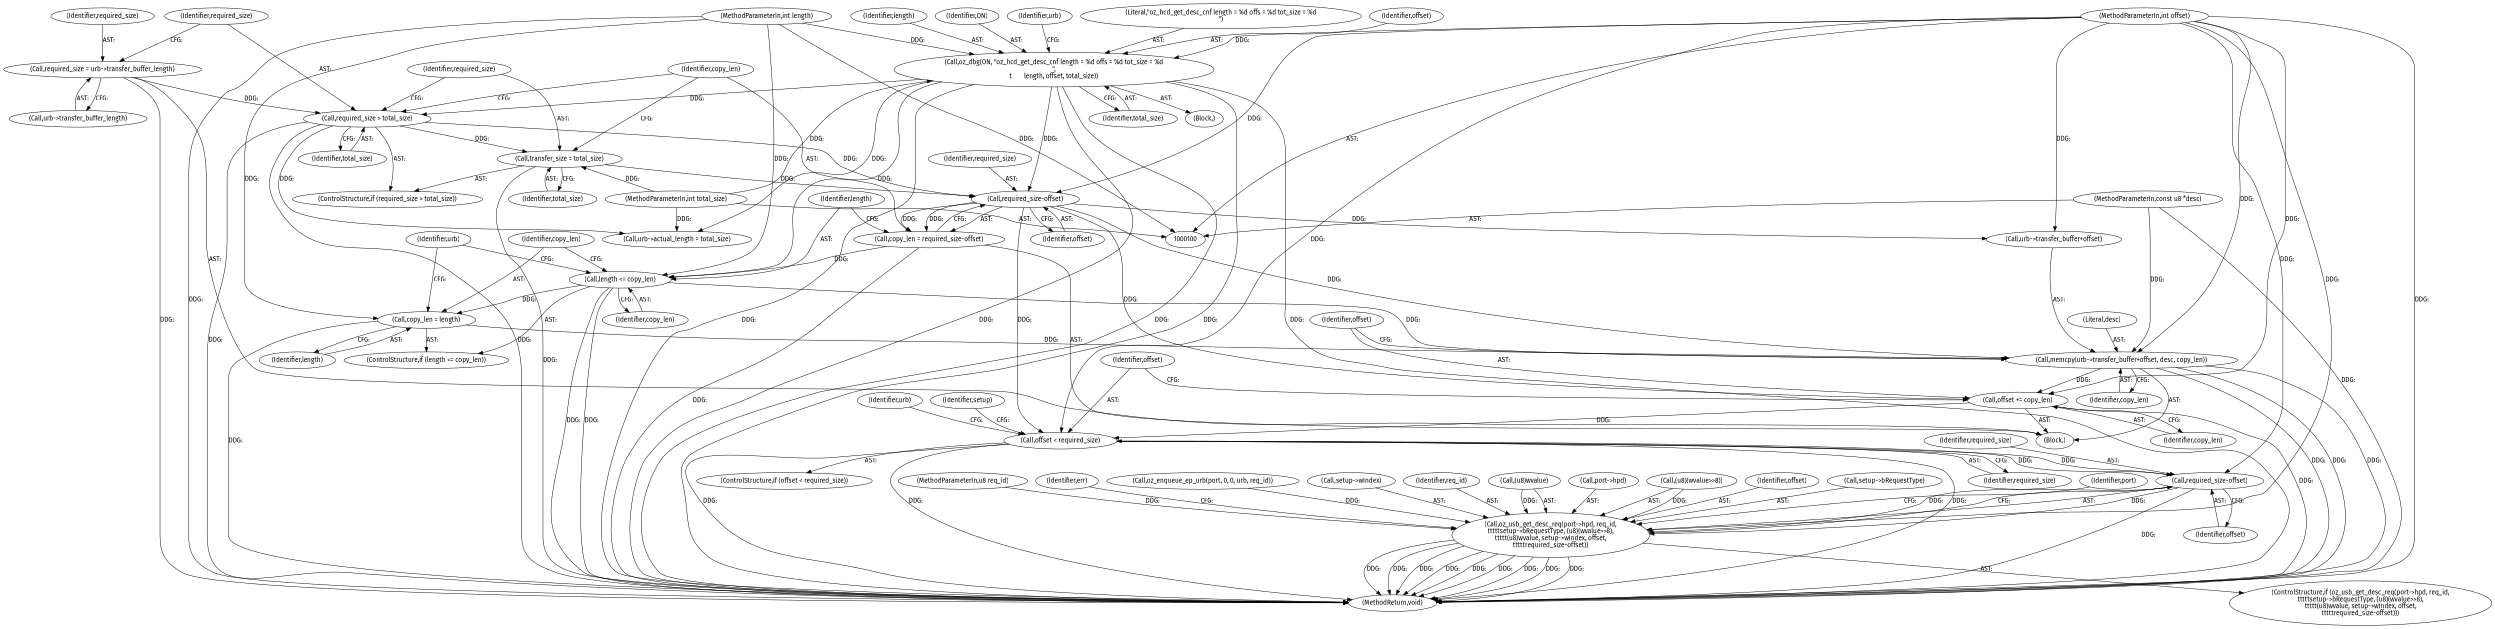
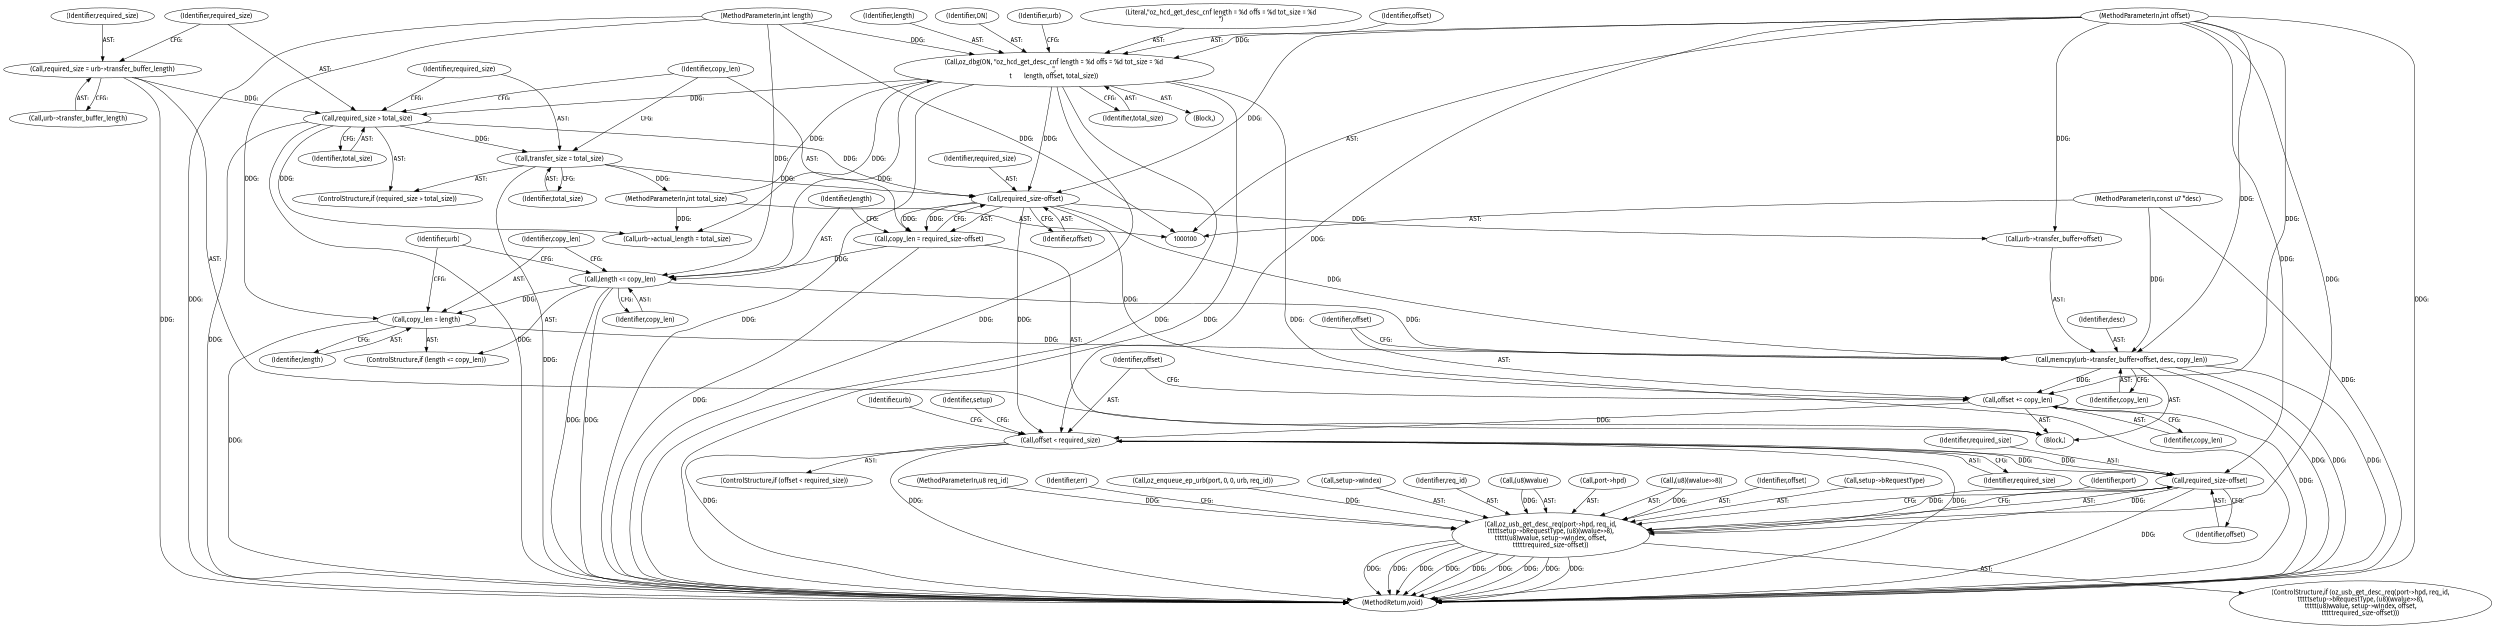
edge "(MethodParameterIn,int total_size)" -> "(Call,transfer_size = total_size)": reversed
node "(MethodParameterIn,const u8 *desc)": label "(MethodParameterIn,const u8 *desc)" -> "(MethodParameterIn,const u7 *desc)"
node "(Literal,desc)": label "(Literal,desc)" -> "(Identifier,desc)"
